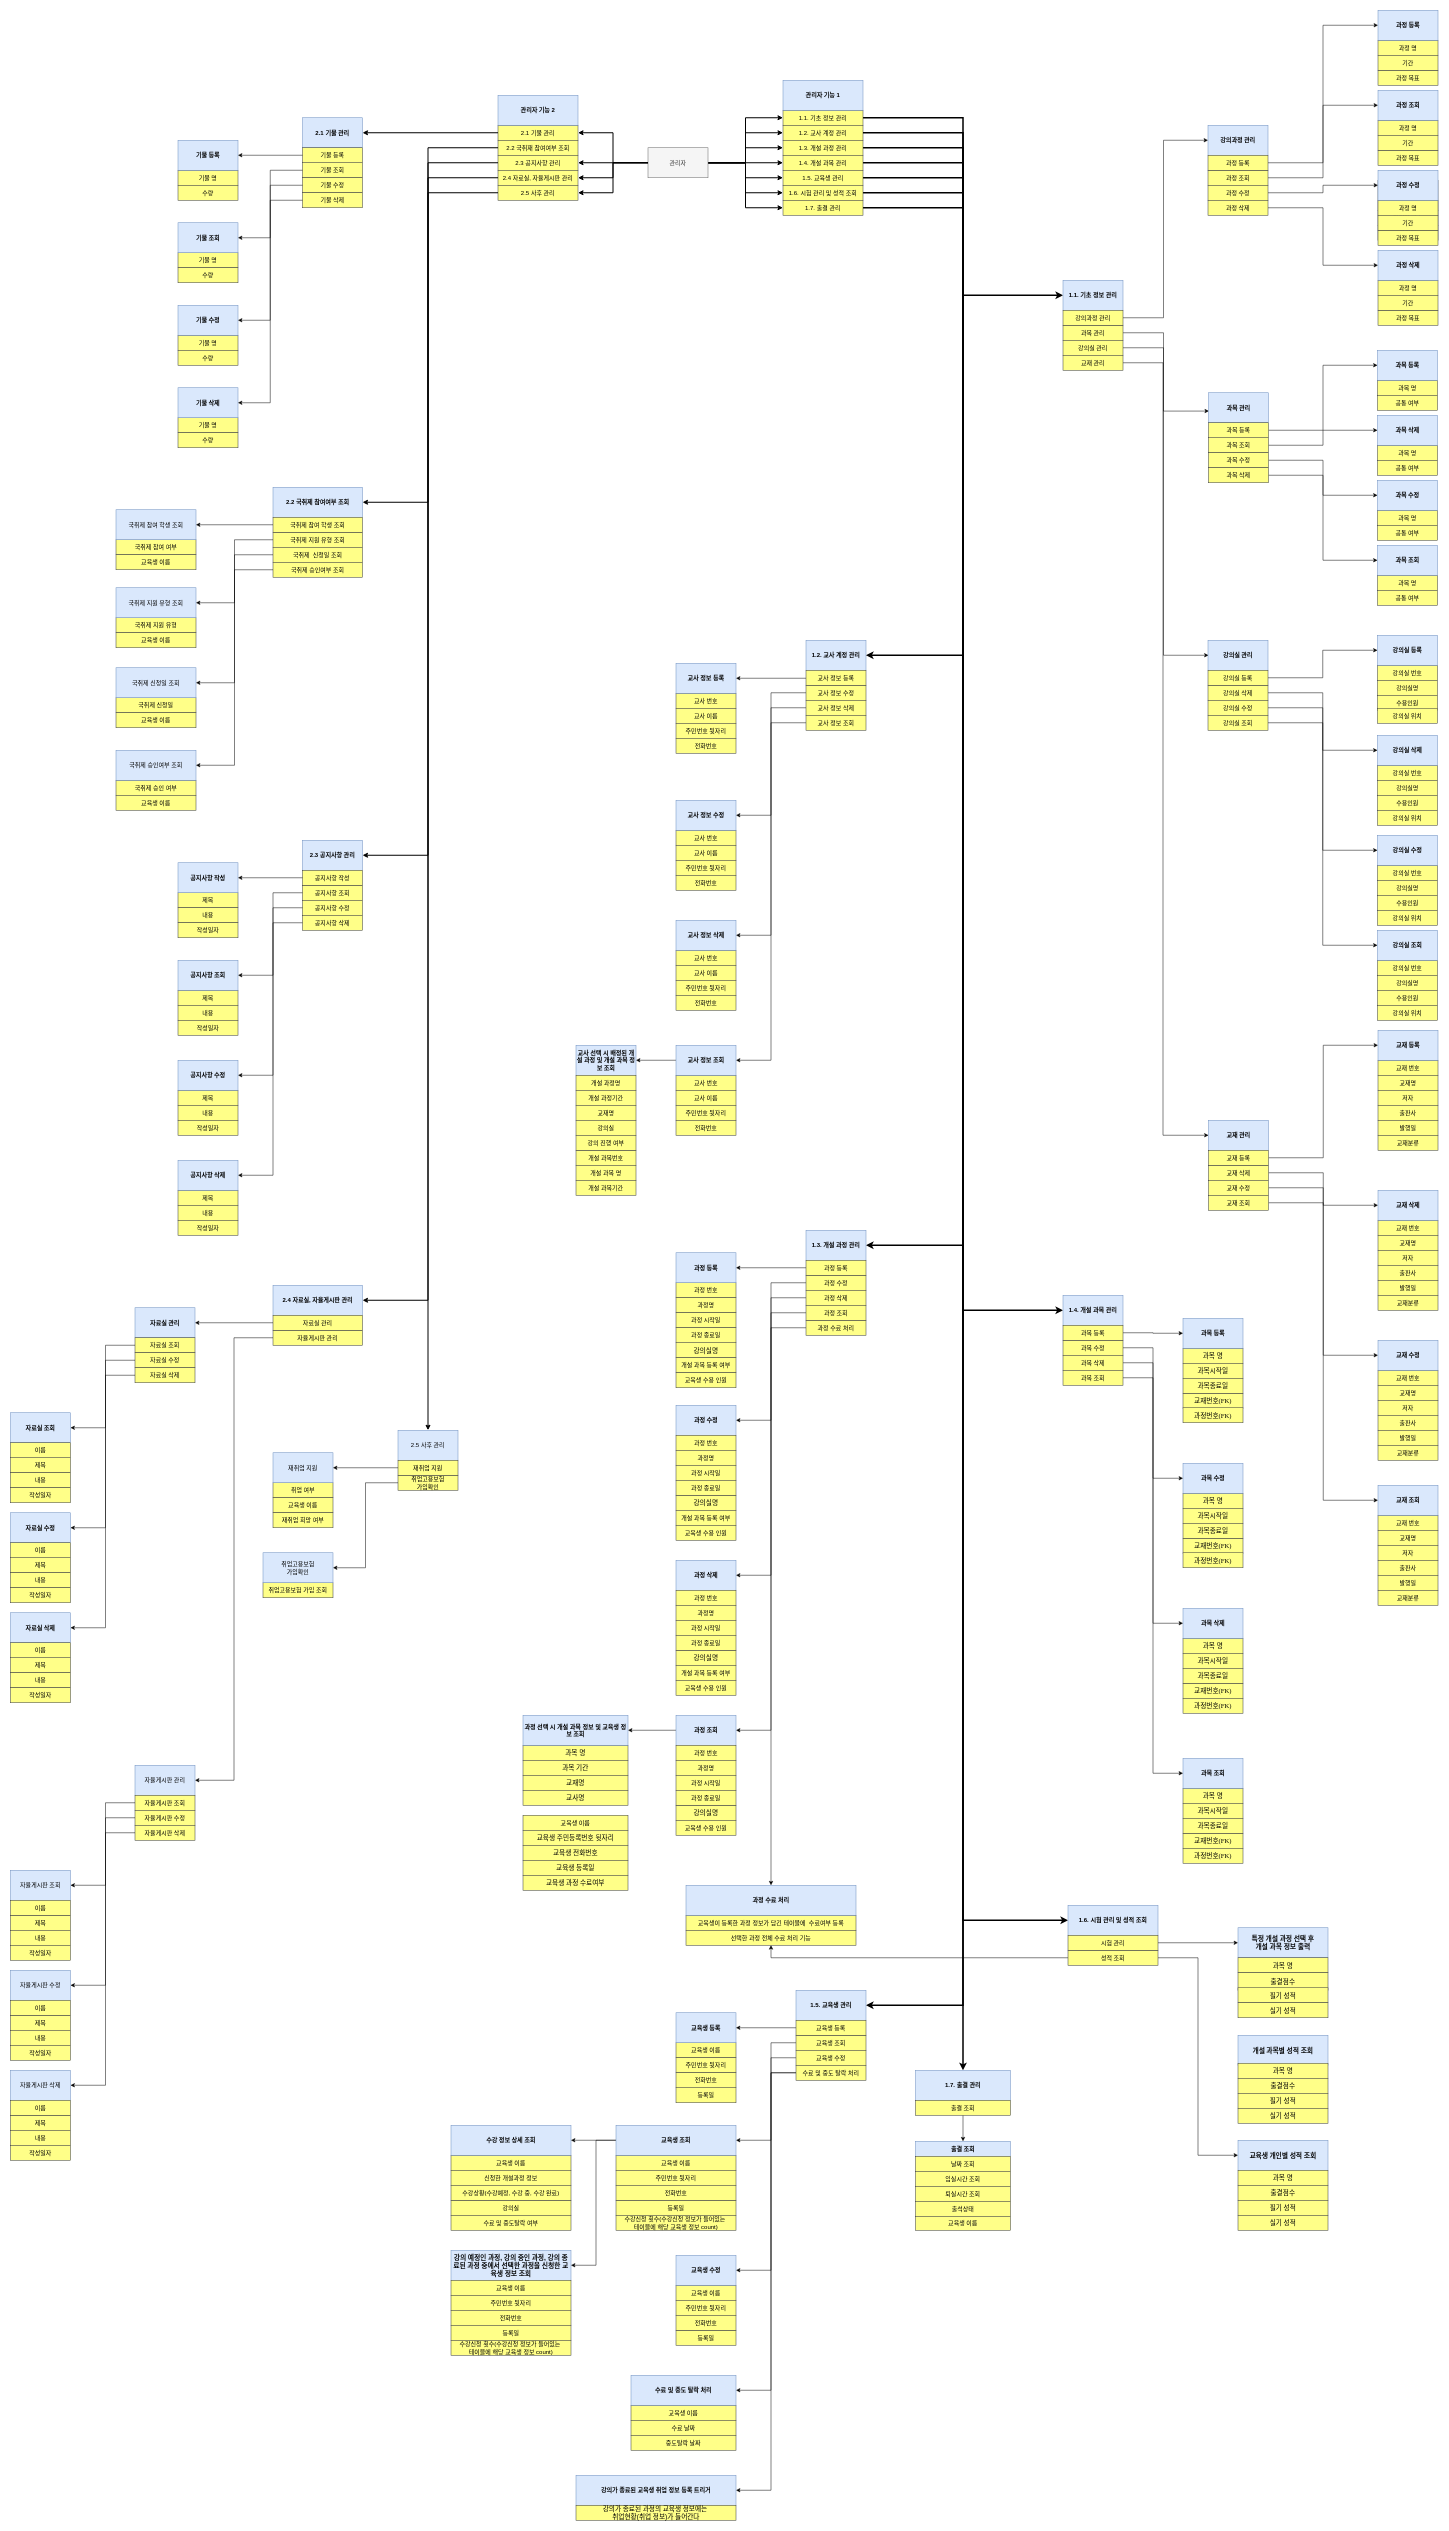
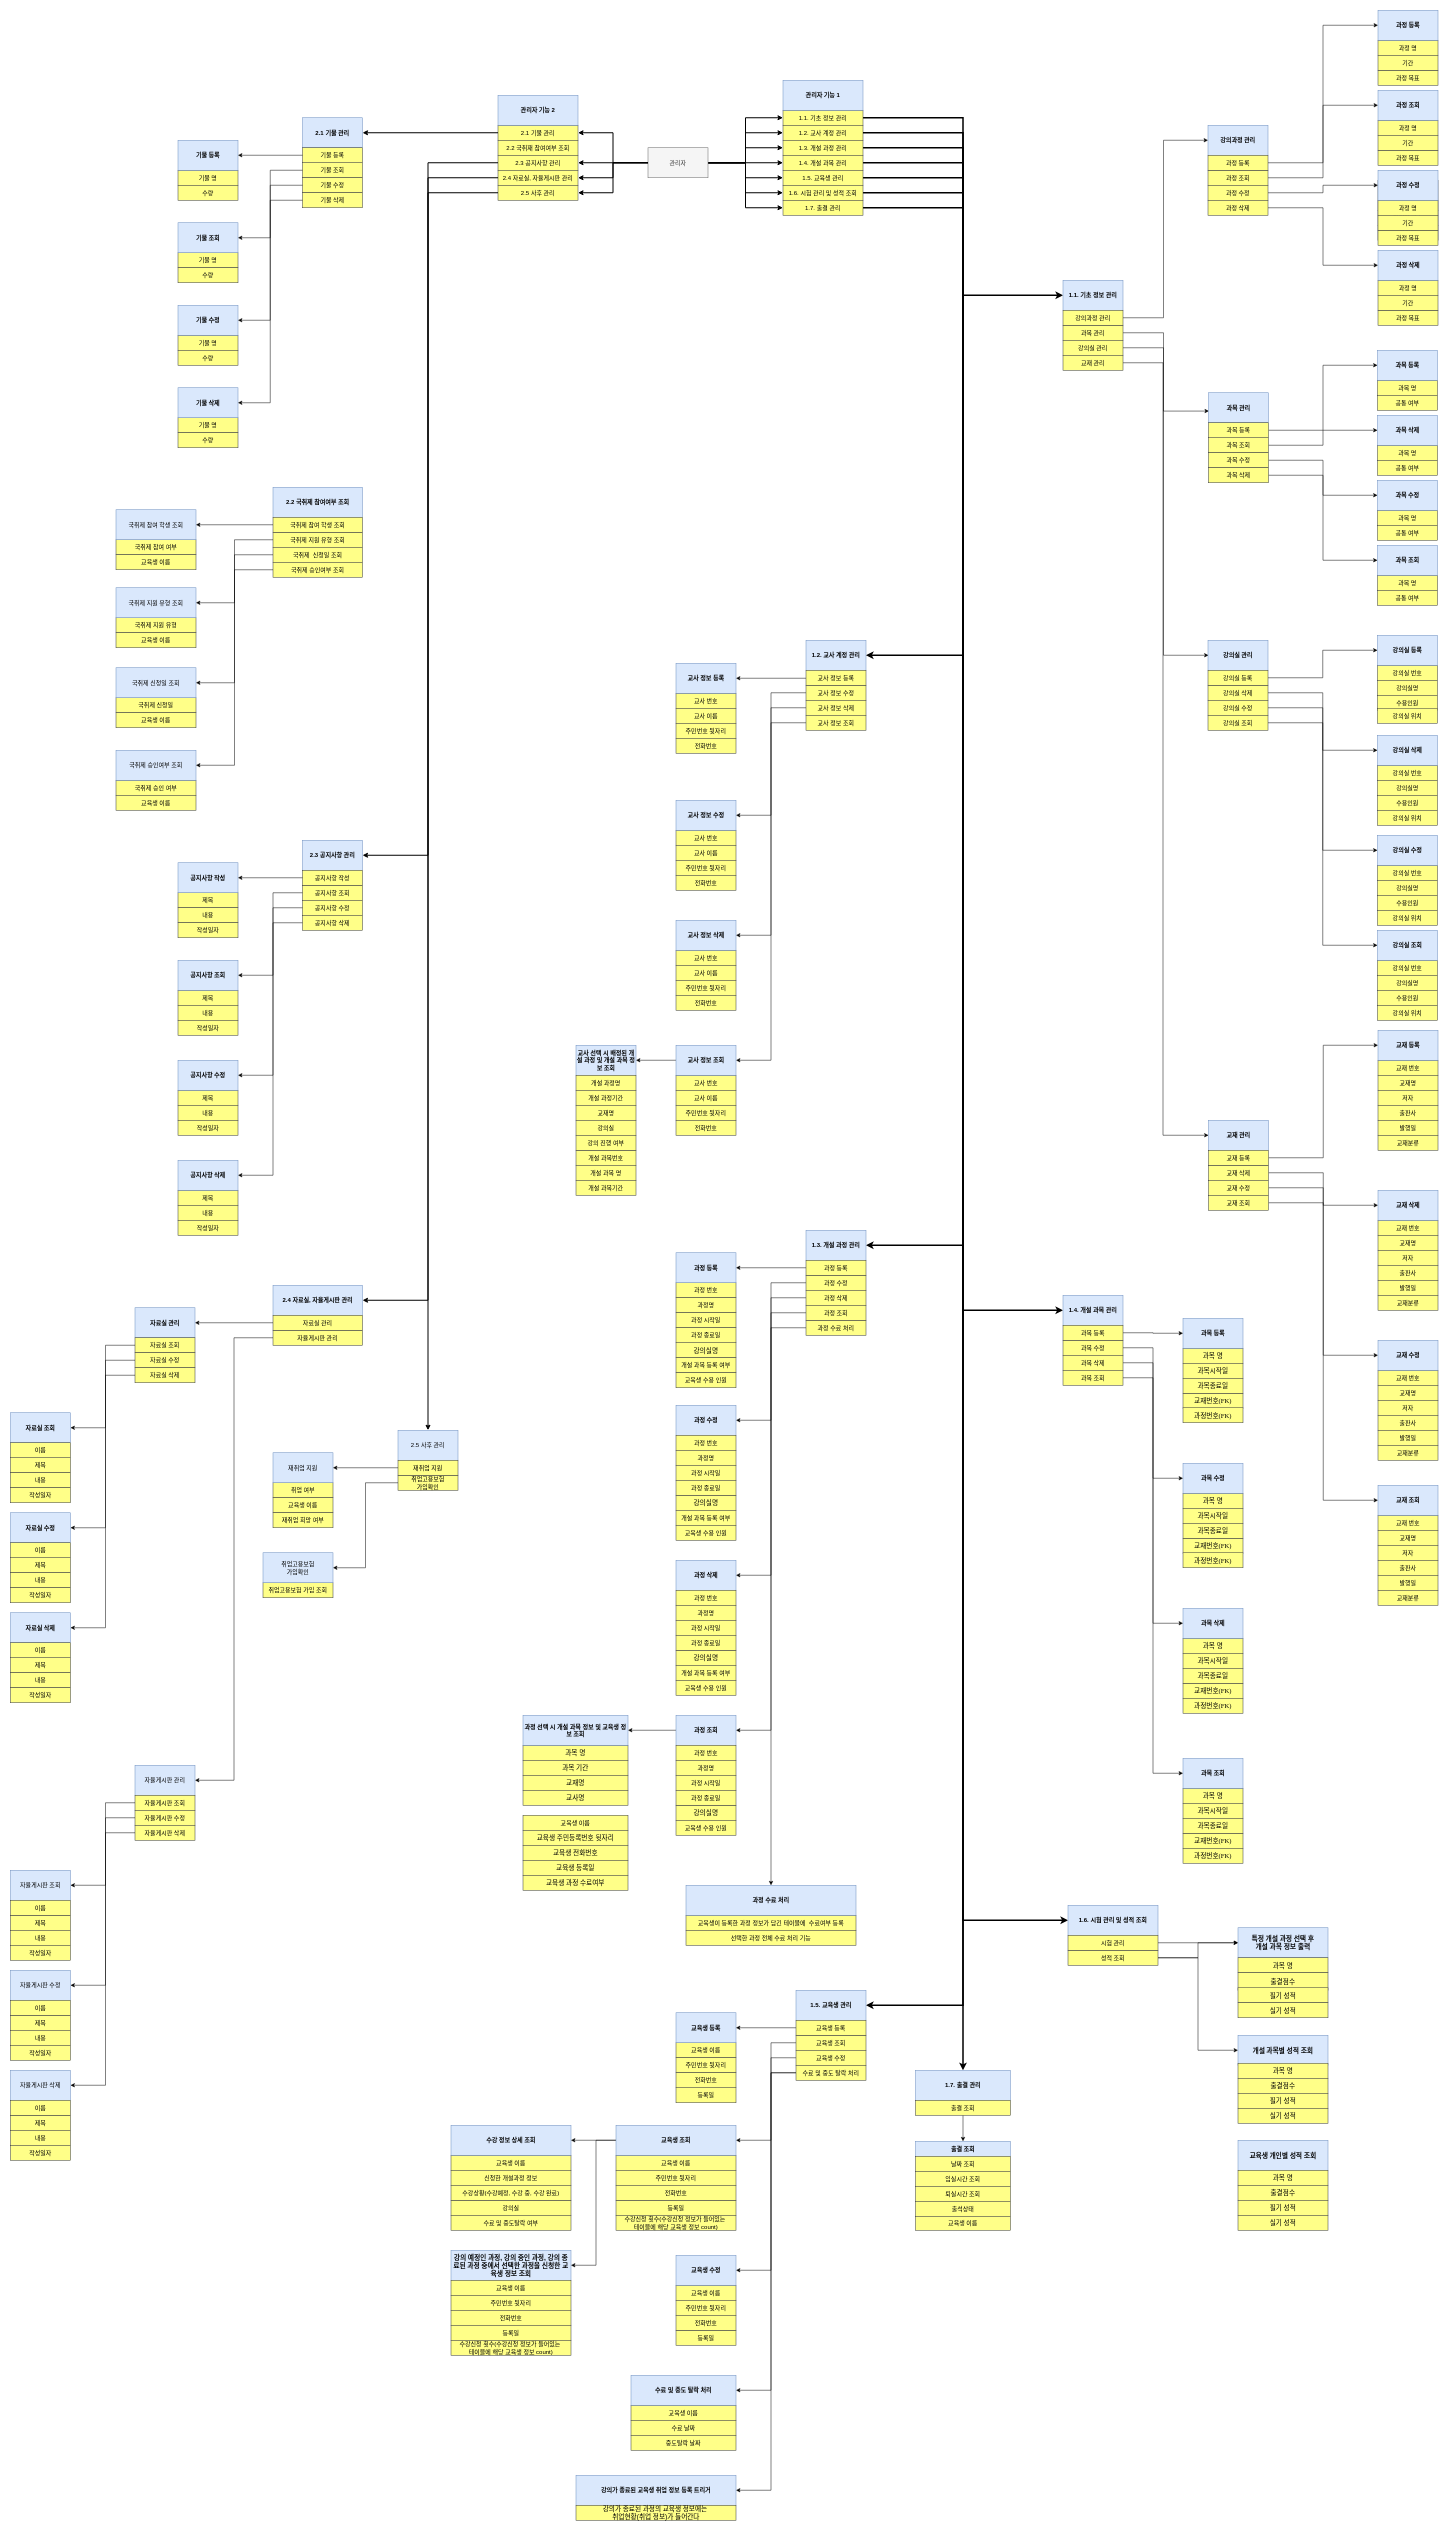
edge "2.2 국취재 참여여부 조회" -> "2.2 국취제 참여여부 조회": removed
edge "성적 조회" -> "선택한 과정 전체 수료 처리 기능": now "성적 조회" -> "개설 과목별 성적 조회"
edge "성적 조회" -> "교육생 개인별 성적 조회": now "성적 조회" -> "특정 개설 과정 선택 후 개설 과목 정보 출력"
